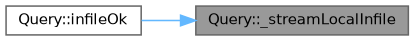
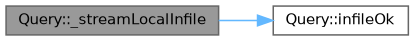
edge "Query::infileOk" -> "Query::_streamLocalInfile": reversed
